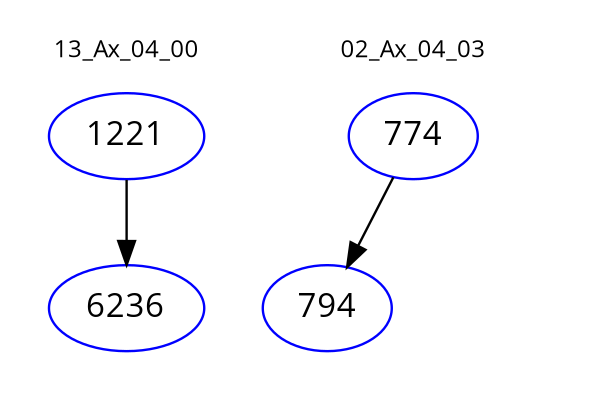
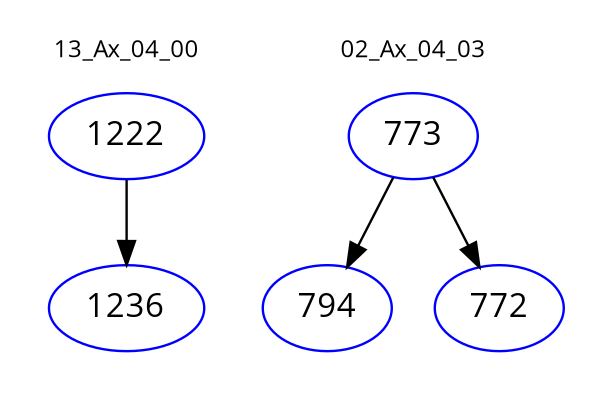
node "1221": label "1221" -> "1222"
node "774": label "774" -> "773"
node "6236": label "6236" -> "1236"
node "772": added
